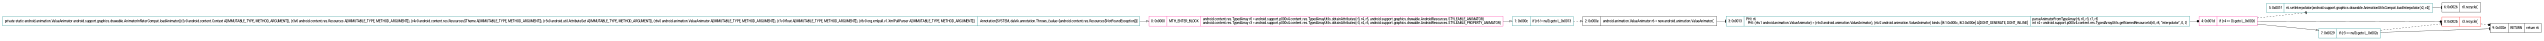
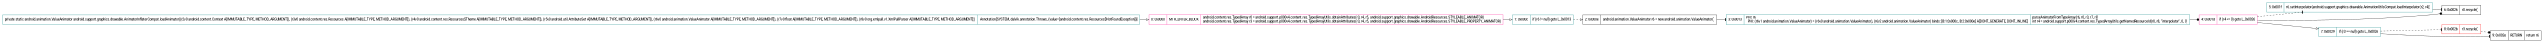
edge "4: 0x001d" -> "8: 0x002b": now "4: 0x001d" -> "6: 0x0026"
